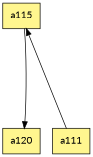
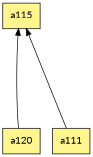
edge "a115" -> "a120": reversed
